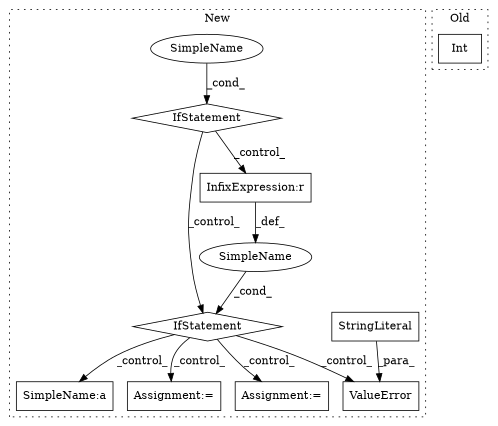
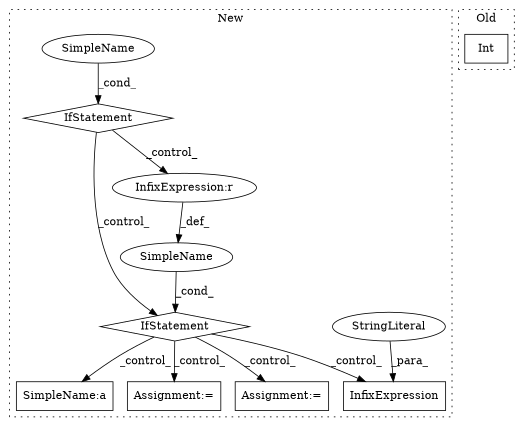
node "InfixExpression:r": shape box -> ellipse
node "StringLiteral": shape box -> ellipse
node "ValueError": label "ValueError" -> "InfixExpression"
